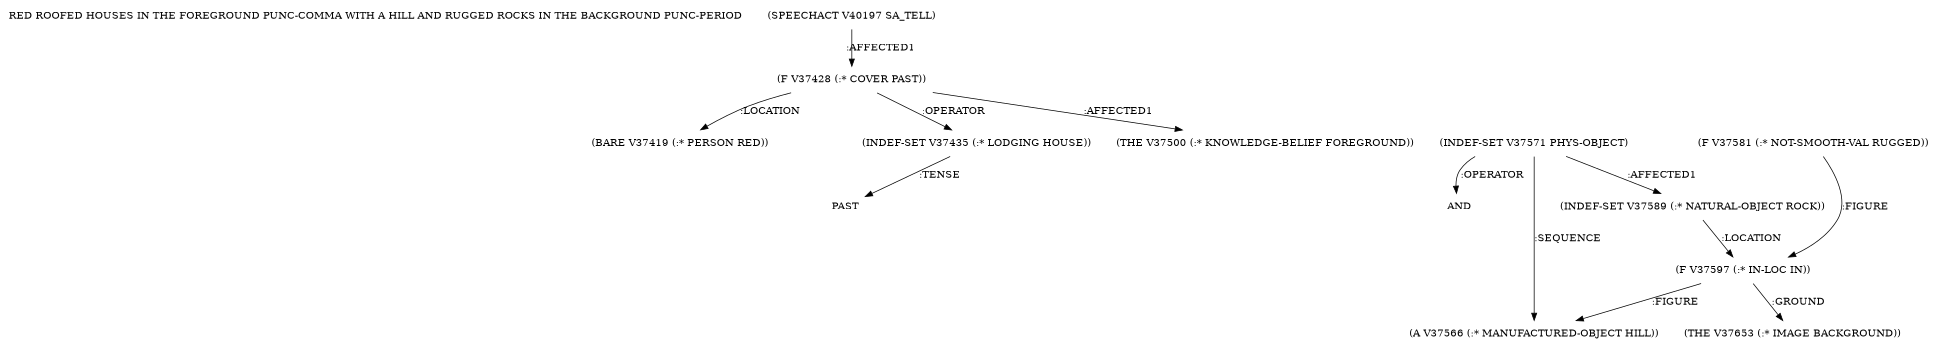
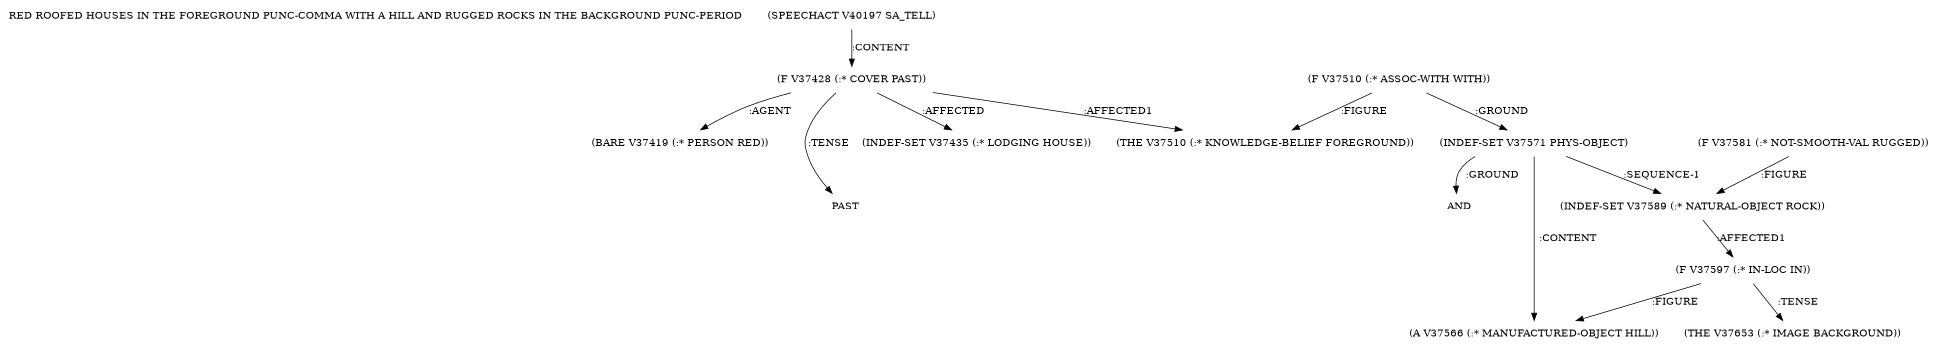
edge "(SPEECHACT V40197 SA_TELL)" -> "(F V37428 (:* COVER PAST))": label ":AFFECTED1" -> ":CONTENT"
node "(F V37510 (:* ASSOC-WITH WITH))": added
edge "(F V37428 (:* COVER PAST))" -> "(BARE V37419 (:* PERSON RED))": label ":LOCATION" -> ":AGENT"
edge "(F V37428 (:* COVER PAST))" -> "(INDEF-SET V37435 (:* LODGING HOUSE))": label ":OPERATOR" -> ":AFFECTED"
node "(THE V37500 (:* KNOWLEDGE-BELIEF FOREGROUND))": label "(THE V37500 (:* KNOWLEDGE-BELIEF FOREGROUND))" -> "(THE V37510 (:* KNOWLEDGE-BELIEF FOREGROUND))"
edge "(INDEF-SET V37435 (:* LODGING HOUSE))" -> "PAST": now "(F V37428 (:* COVER PAST))" -> "PAST"
edge "(INDEF-SET V37571 PHYS-OBJECT)" -> "AND": label ":OPERATOR" -> ":GROUND"
edge "(INDEF-SET V37571 PHYS-OBJECT)" -> "(INDEF-SET V37589 (:* NATURAL-OBJECT ROCK))": label ":AFFECTED1" -> ":SEQUENCE-1"
edge "(F V37581 (:* NOT-SMOOTH-VAL RUGGED))" -> "(F V37597 (:* IN-LOC IN))": now "(F V37581 (:* NOT-SMOOTH-VAL RUGGED))" -> "(INDEF-SET V37589 (:* NATURAL-OBJECT ROCK))"
edge "(INDEF-SET V37571 PHYS-OBJECT)" -> "(A V37566 (:* MANUFACTURED-OBJECT HILL))": label ":SEQUENCE" -> ":CONTENT"
edge "(INDEF-SET V37589 (:* NATURAL-OBJECT ROCK))" -> "(F V37597 (:* IN-LOC IN))": label ":LOCATION" -> ":AFFECTED1"
edge "(F V37597 (:* IN-LOC IN))" -> "(THE V37653 (:* IMAGE BACKGROUND))": label ":GROUND" -> ":TENSE"
